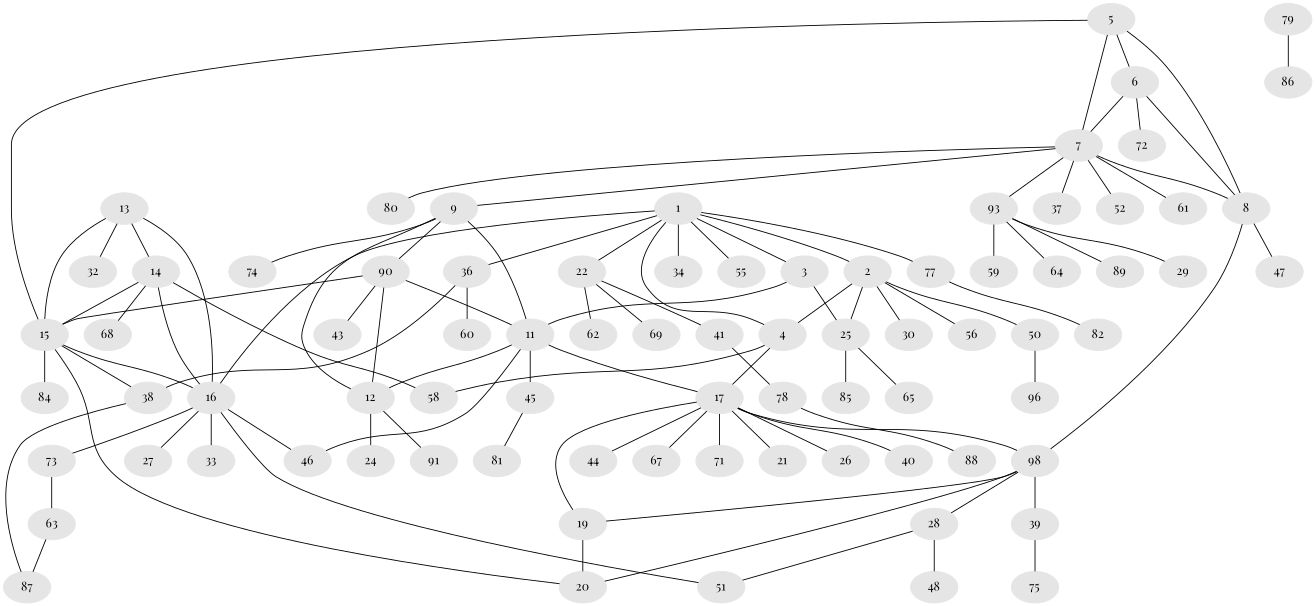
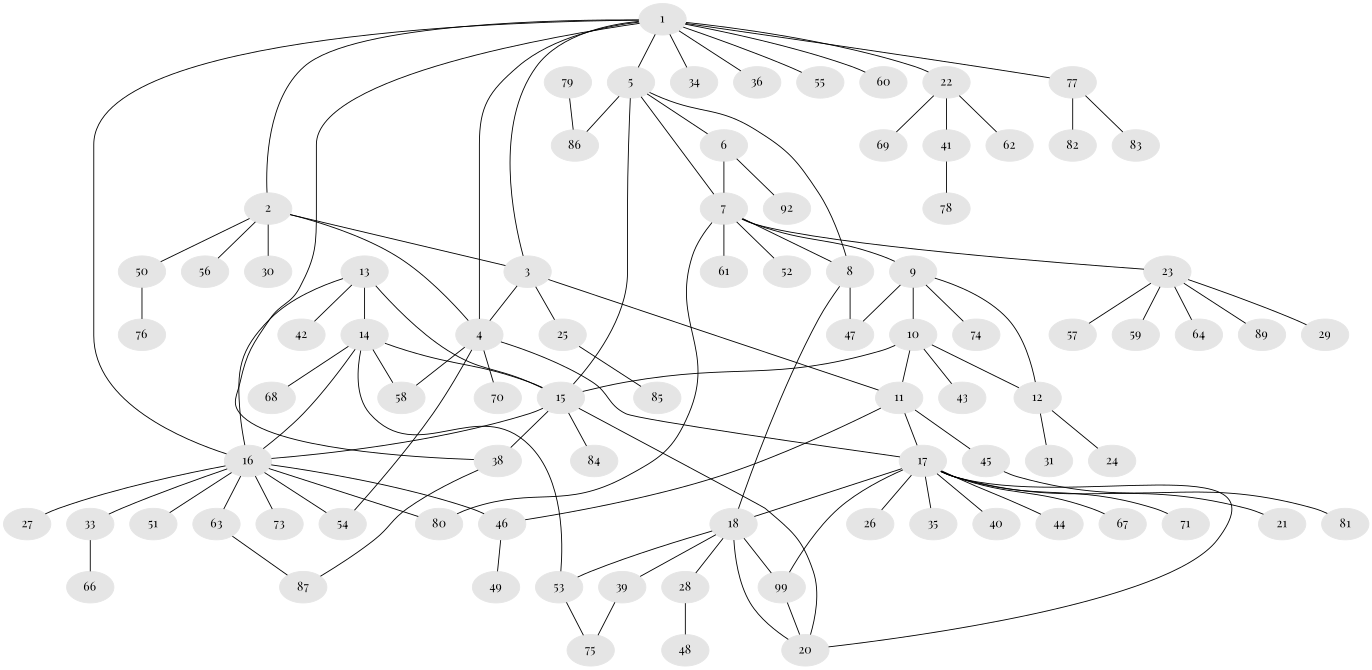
edge "1" -- "5": added
edge "5" -- "86": added
node "83": added
node "72": label "72" -> "92"
edge "6" -- "8": removed
node "93": label "93" -> "23"
node "37": removed
edge "9" -- "11": now "9" -- "47"
node "32": label "32" -> "42"
node "90": label "90" -> "10"
edge "36" -- "60": now "1" -- "60"
edge "3" -- "4": added
edge "2" -- "25": now "2" -- "3"
node "57": added
edge "11" -- "12": removed
edge "36" -- "38": now "1" -- "38"
node "70": added
node "65": removed
node "96": label "96" -> "76"
node "91": label "91" -> "31"
node "88": removed
node "98": label "98" -> "18"
edge "73" -- "63": now "16" -- "63"
edge "16" -- "80": added
node "54": added
node "19": label "19" -> "99"
node "35": added
edge "28" -- "51": removed
edge "17" -- "20": added
node "66": added
node "49": added
node "53": added
